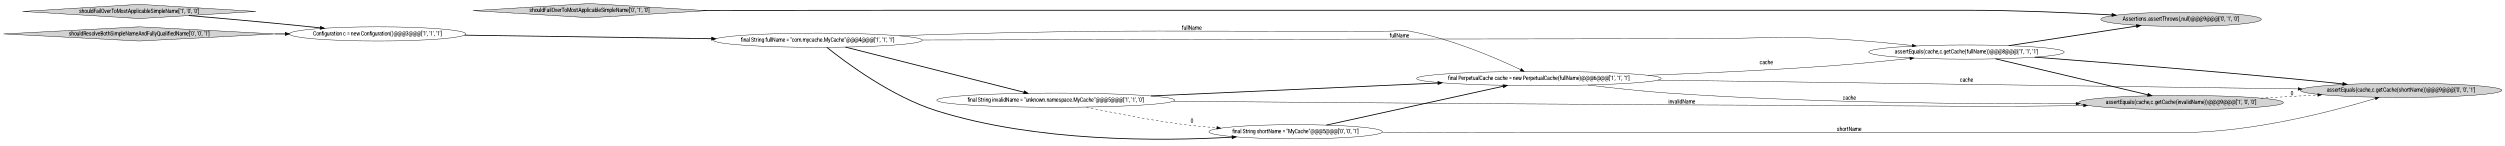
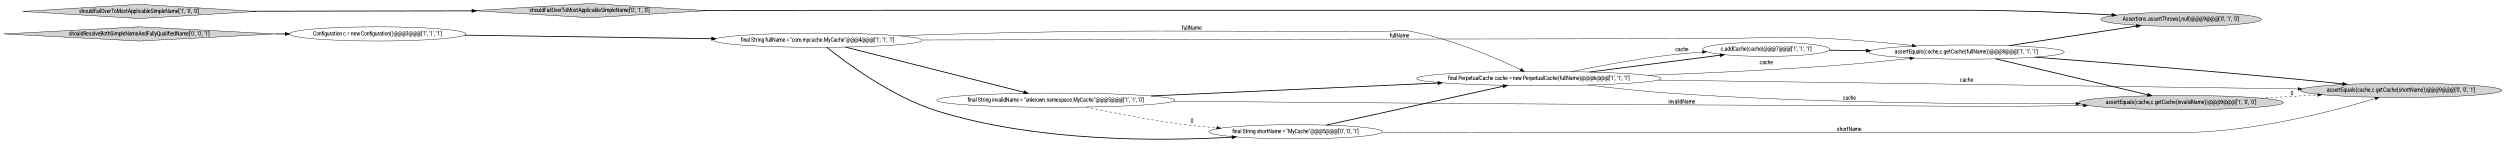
edge "shouldFailOverToMostApplicableSimpleName['1', '0', '0']" -> "Configuration c = new Configuration()@@@3@@@['1', '1', '1']": now "shouldFailOverToMostApplicableSimpleName['1', '0', '0']" -> "shouldFailOverToMostApplicableSimpleName['0', '1', '0']"
node "c.addCache(cache)@@@7@@@['1', '1', '1']": added
